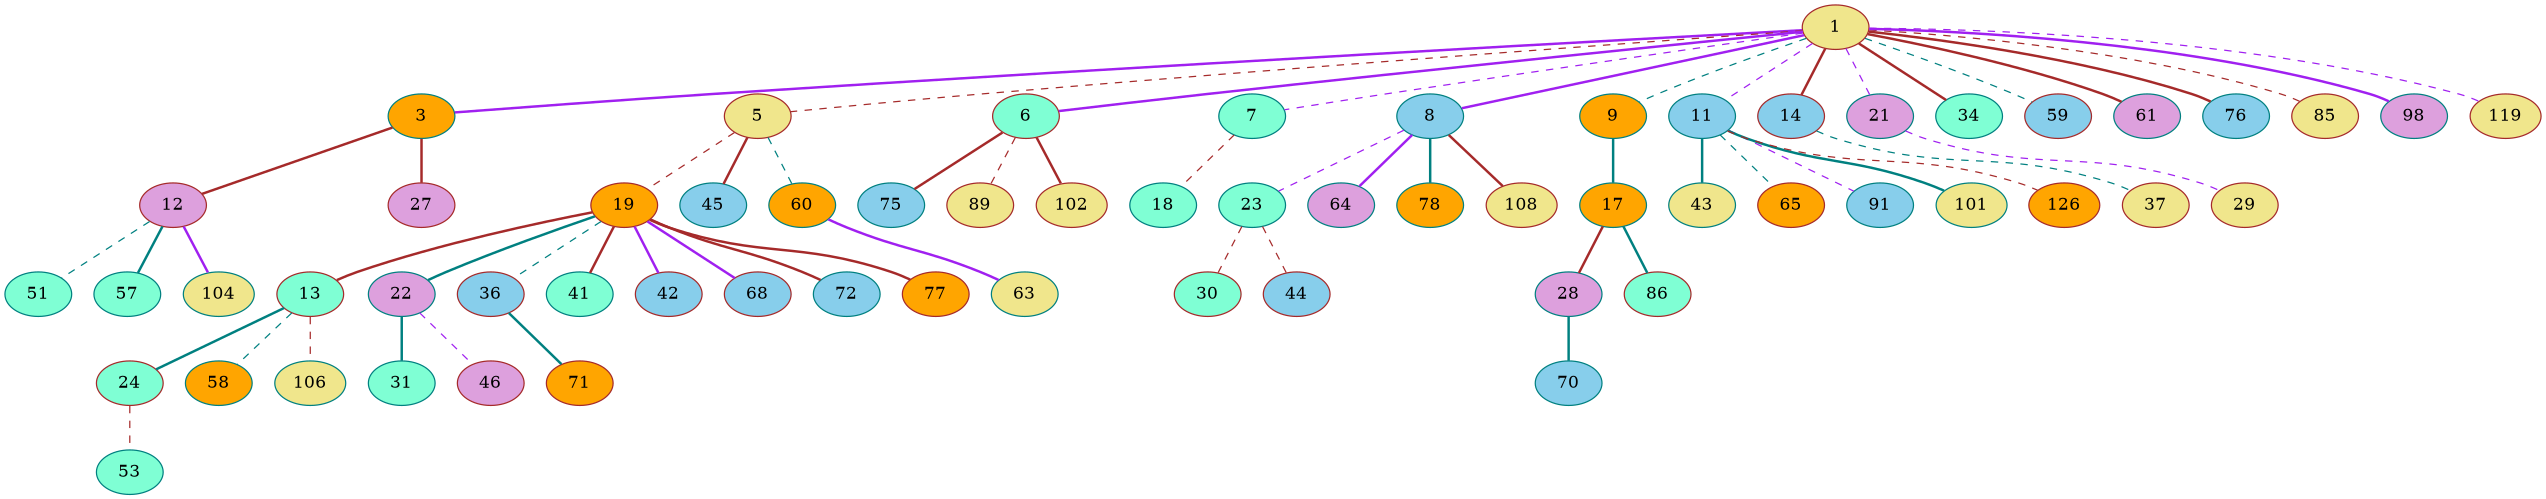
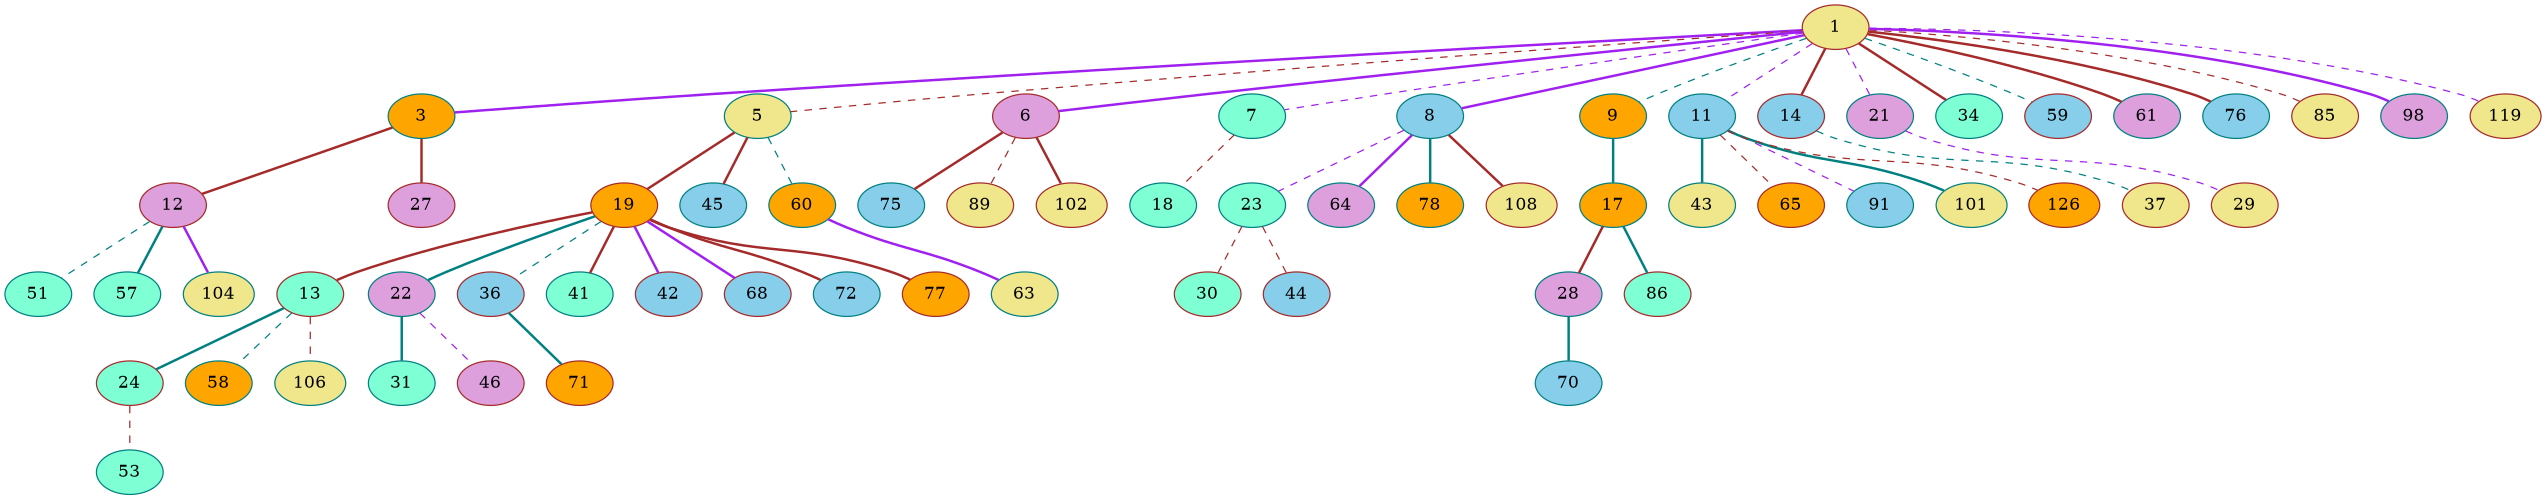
node "5": color brown -> teal
node "6": fillcolor aquamarine -> plum
edge "5" -- "19": style dashed -> bold
edge "11" -- "65": color teal -> brown
